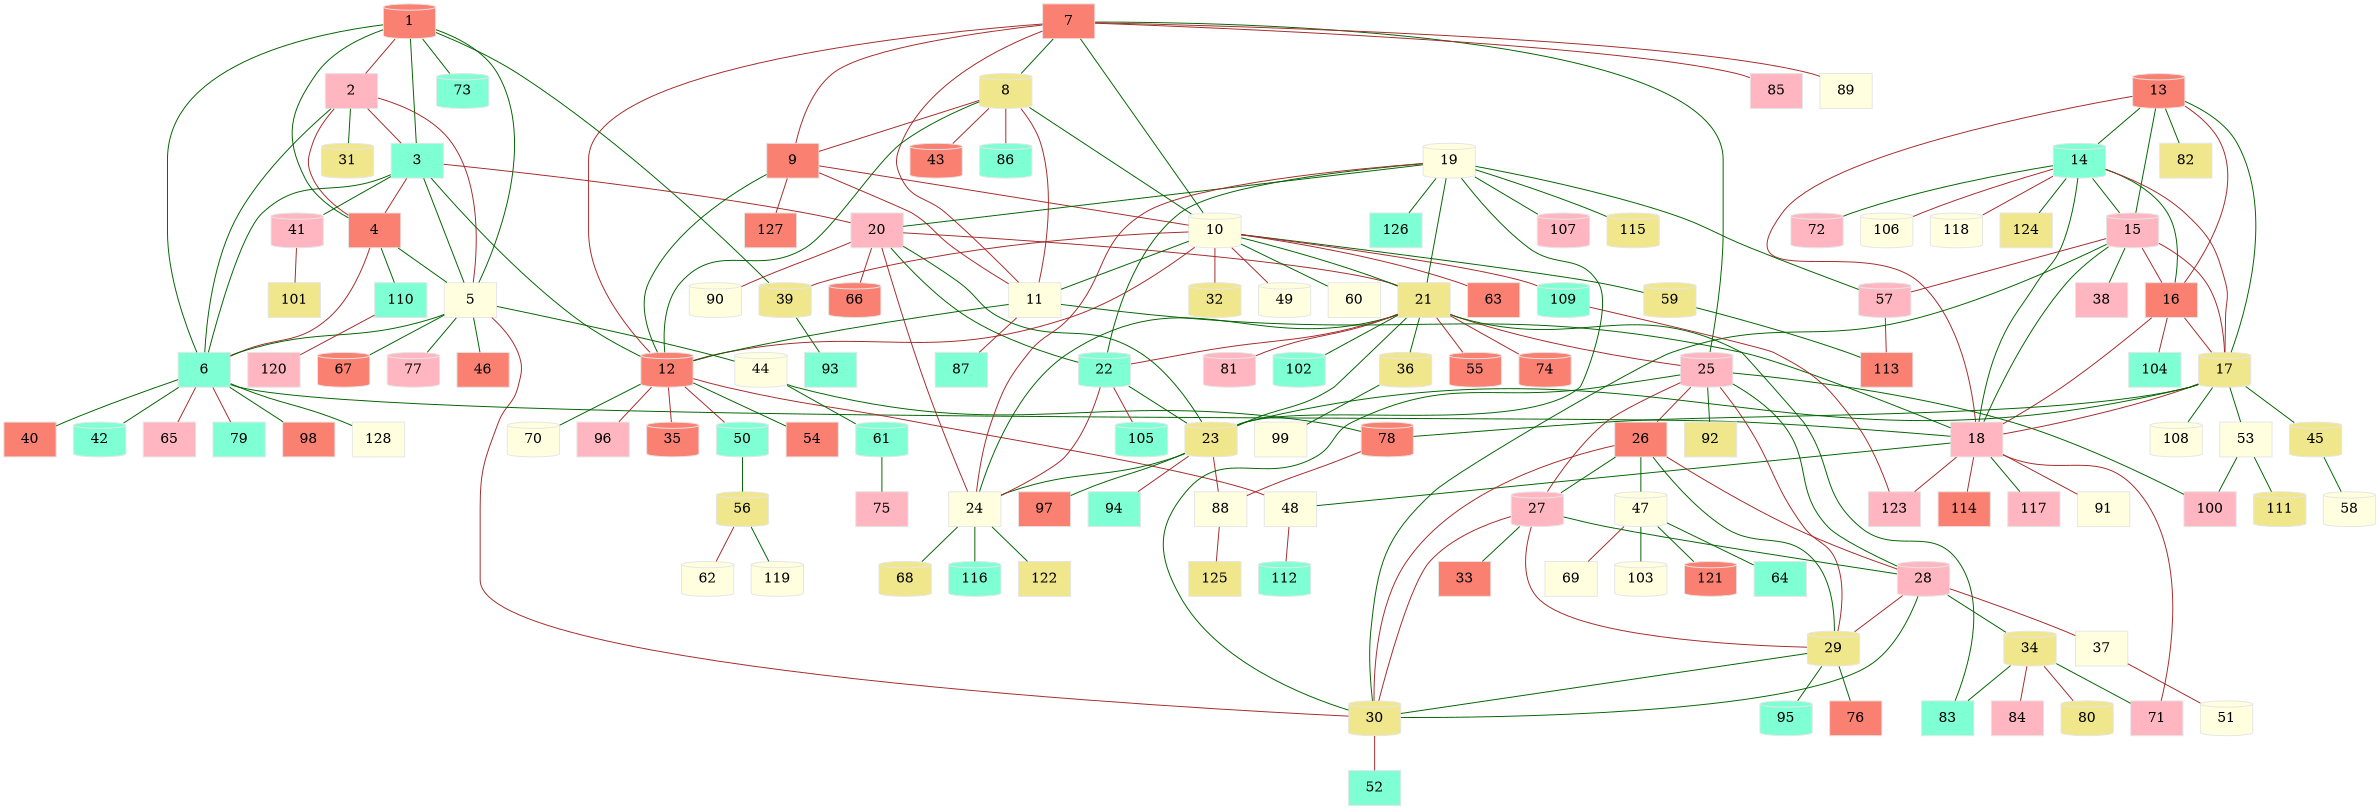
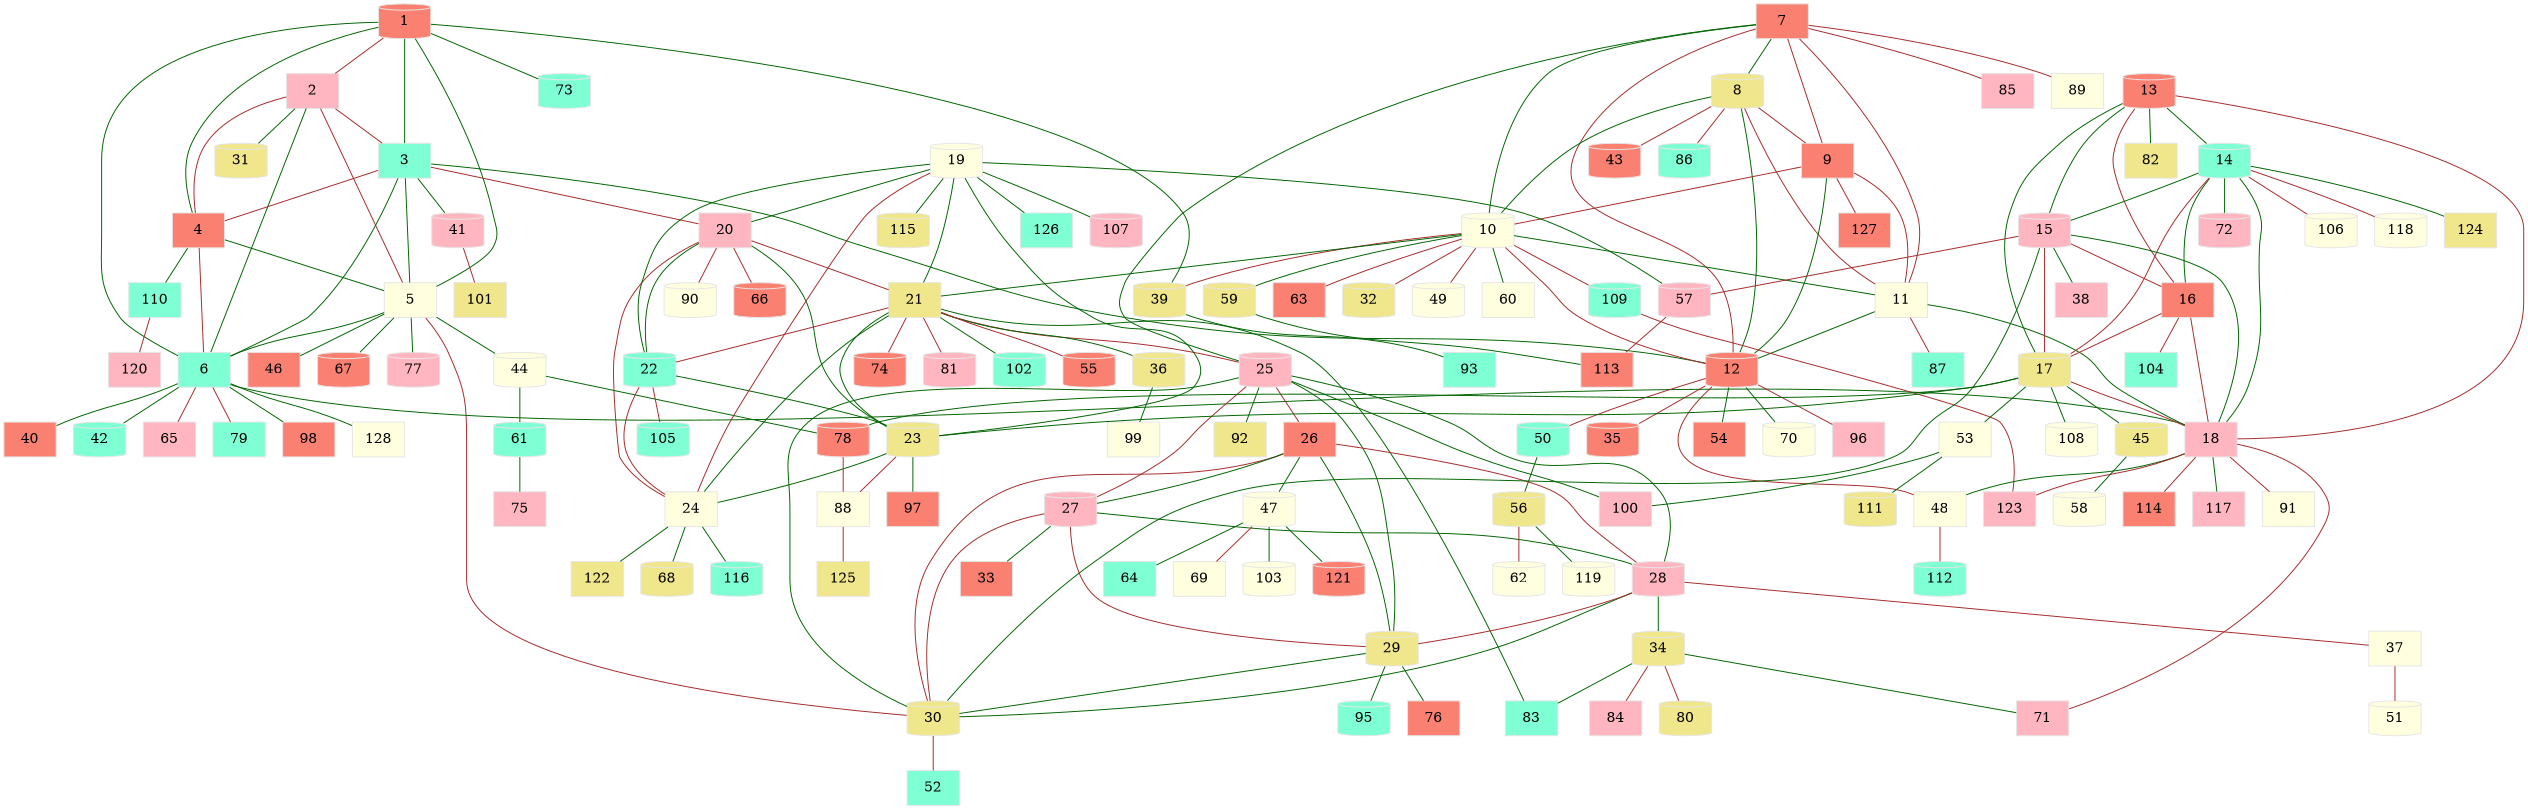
node "94": removed
edge "25" -- "29": color brown -> darkgreen
